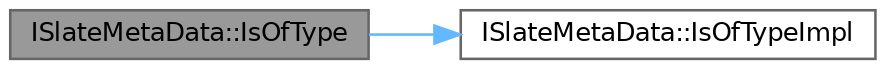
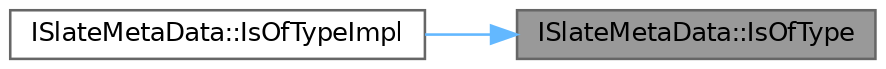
edge "ISlateMetaData::IsOfType" -> "ISlateMetaData::IsOfTypeImpl": reversed
